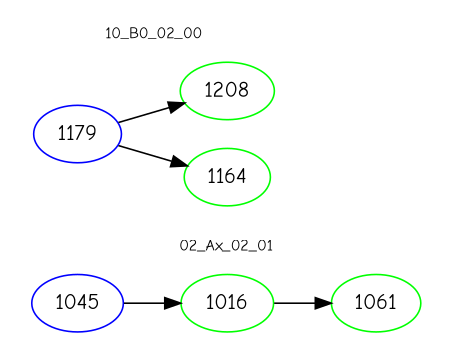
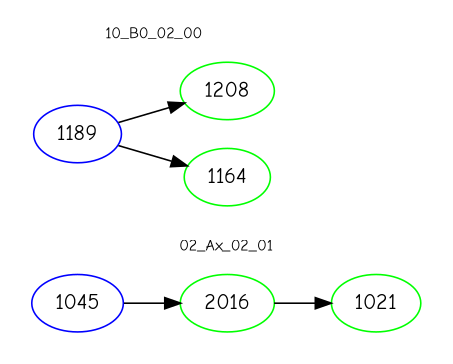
node "1179": label "1179" -> "1189"
node "1016": label "1016" -> "2016"
node "1061": label "1061" -> "1021"
